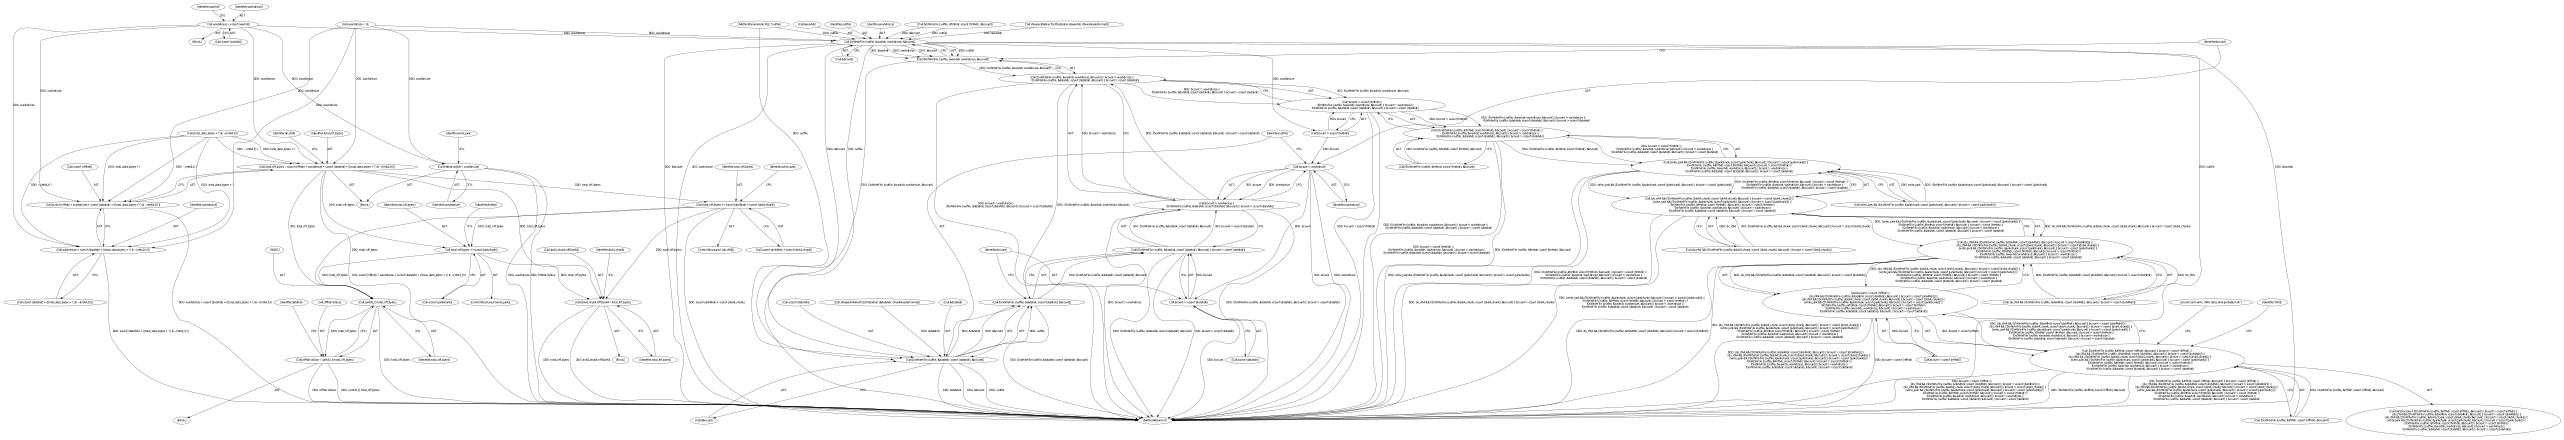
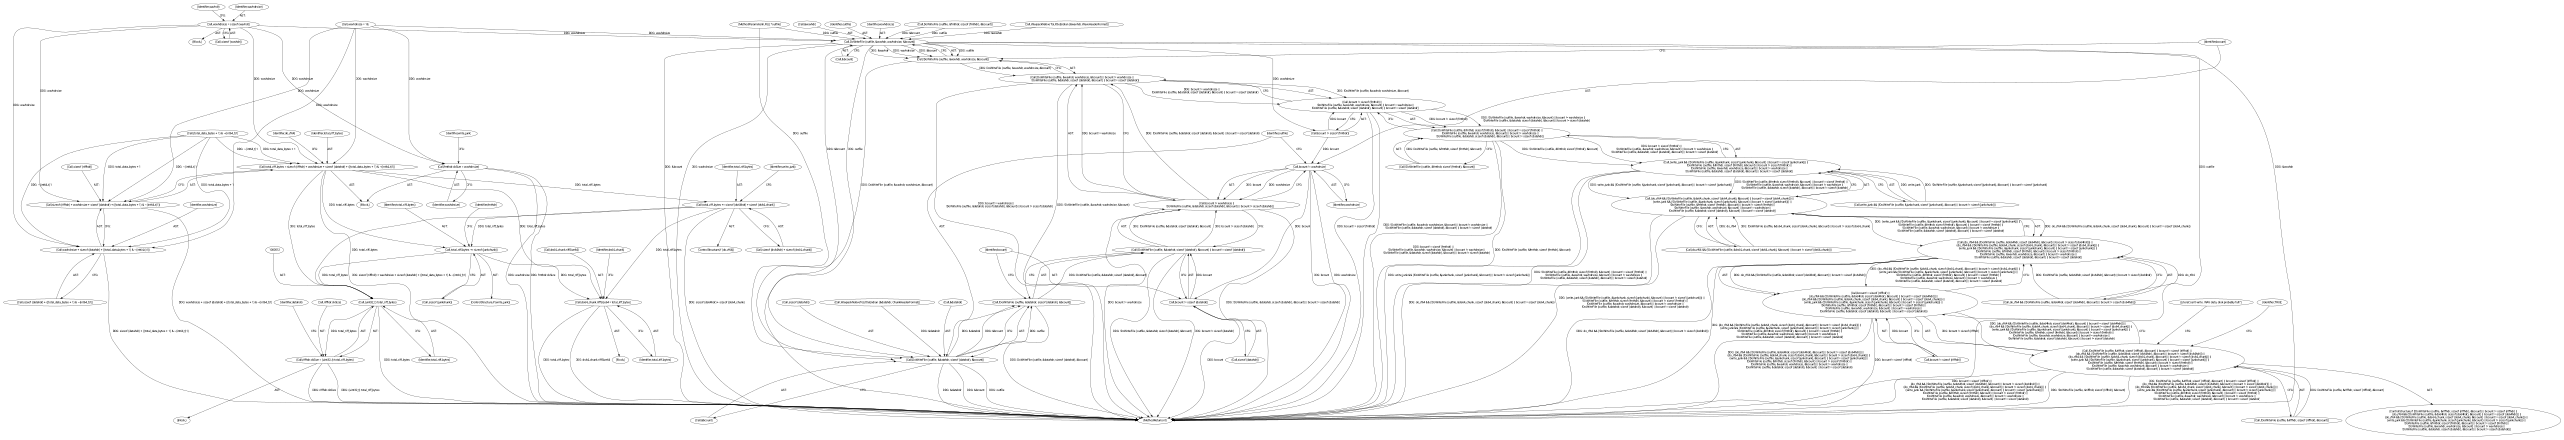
edge "(Call,riffhdr.ckSize = (uint32_t) total_riff_bytes)" -> "(Call,(uint32_t) total_riff_bytes)": label "CFG: " -> "AST: "
